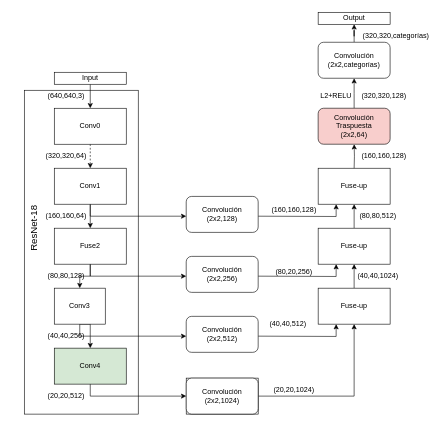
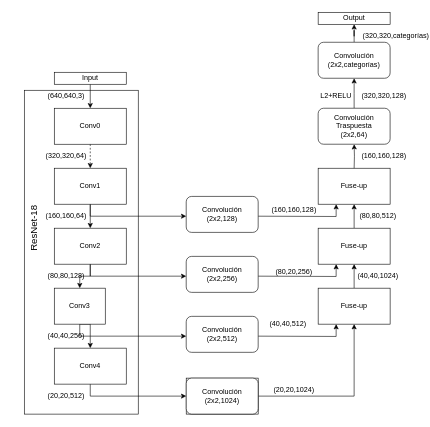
node "Convolución Traspuesta (2x2,64)": fillcolor #f8cecc -> #ffffff
node "Fuse2": label "Fuse2" -> "Conv2"
node "Conv4": fillcolor #d5e8d4 -> #ffffff
